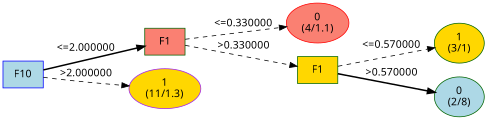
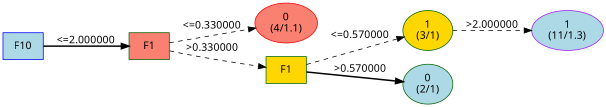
edge "F10" -> "1 (11/1.3)": now "1 (3/1)" -> "1 (11/1.3)"
node "1 (11/1.3)": fillcolor gold -> lightblue
node "0 (2/8)": label "0 (2/8)" -> "0 (2/1)"
